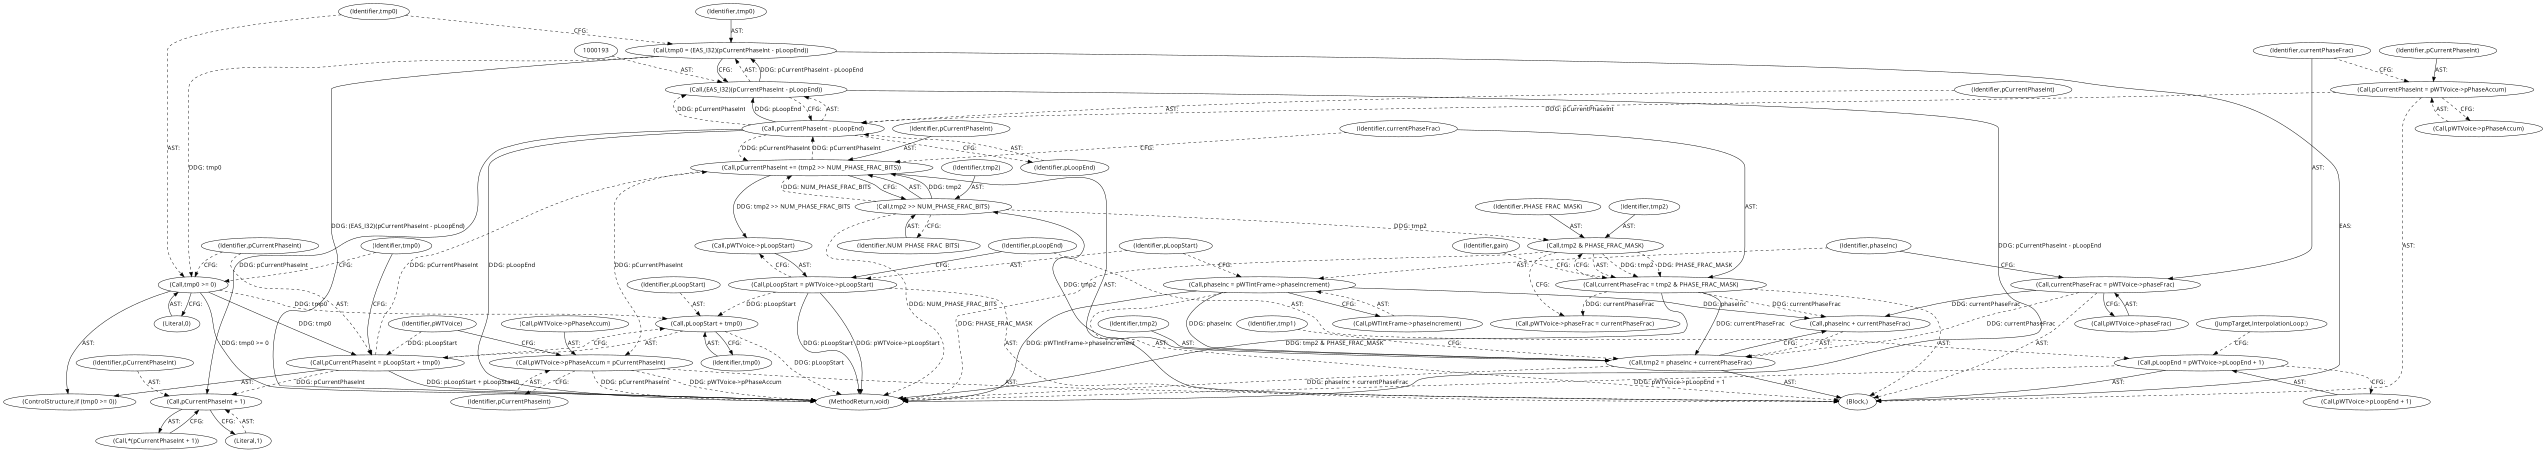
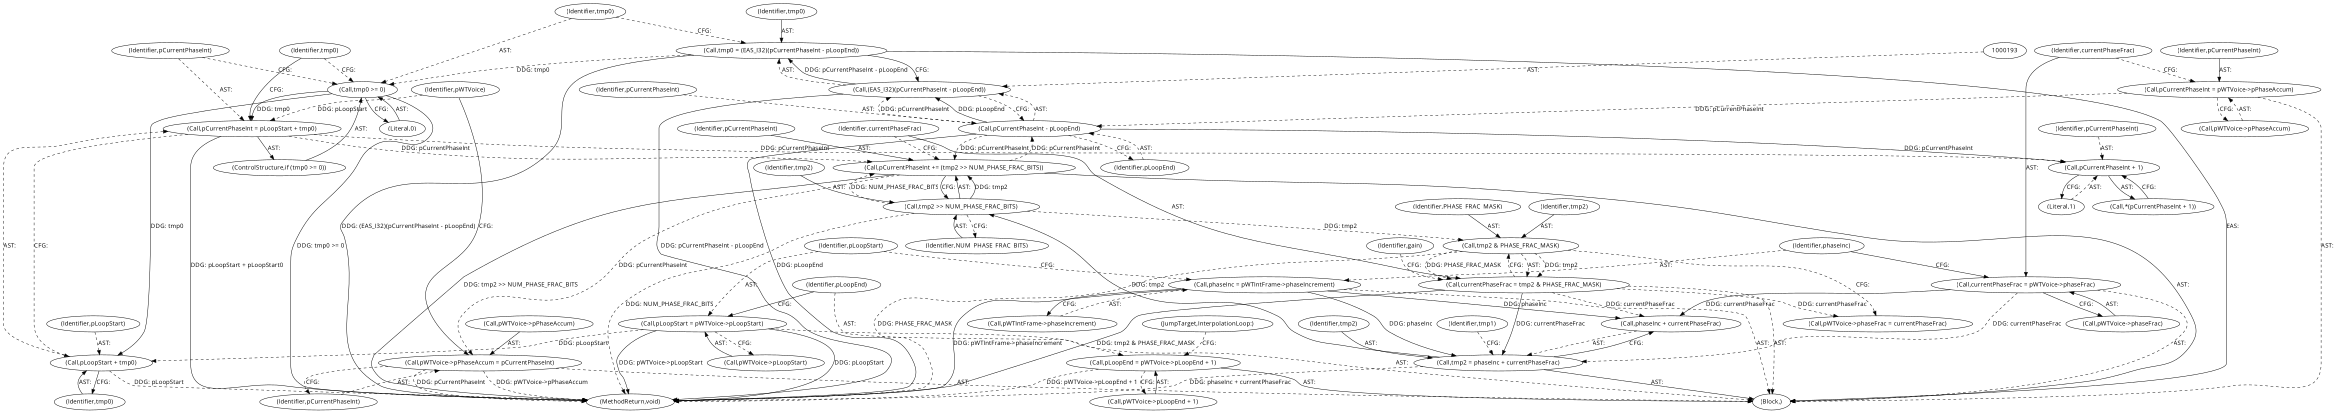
edge "(Call,pCurrentPhaseInt += (tmp2 >> NUM_PHASE_FRAC_BITS))" -> "(Call,pWTVoice->pLoopStart)": now "(Call,pCurrentPhaseInt += (tmp2 >> NUM_PHASE_FRAC_BITS))" -> "(MethodReturn,void)"
edge "(Call,tmp0 >= 0)" -> "(Call,pLoopStart + tmp0)": style dashed -> solid
edge "(Call,tmp0 >= 0)" -> "(ControlStructure,if (tmp0 >= 0))": reversed
